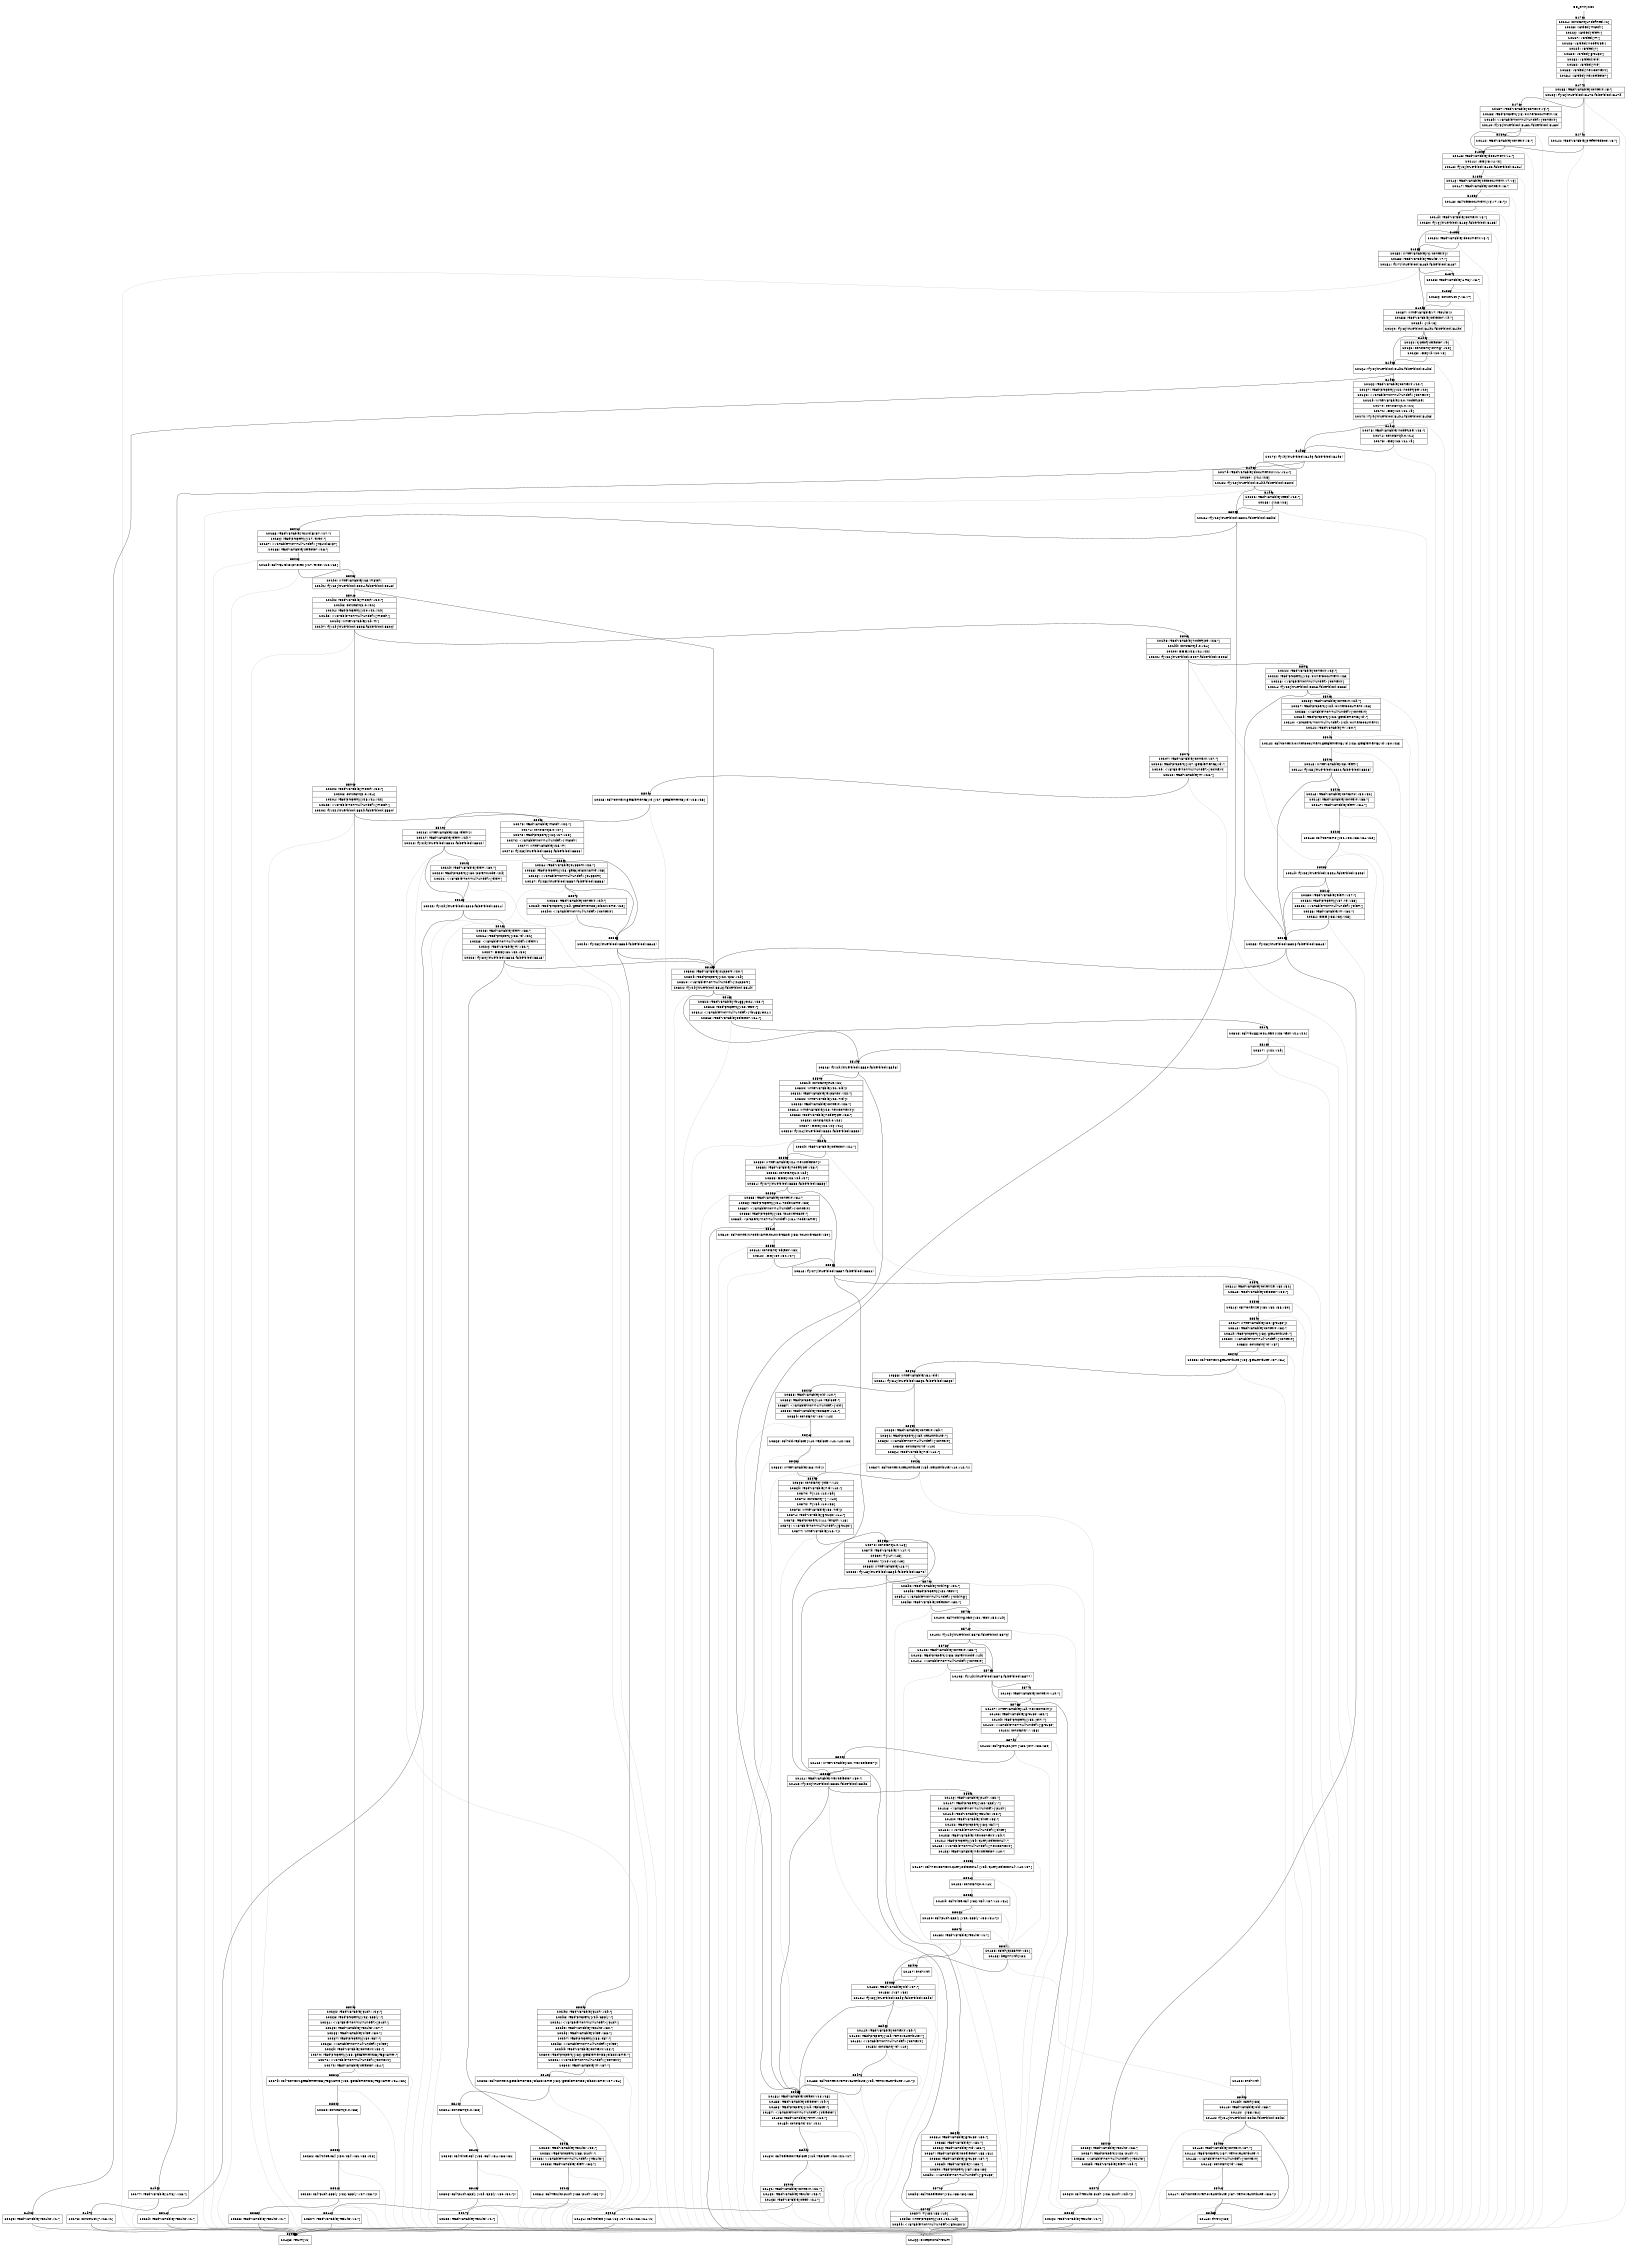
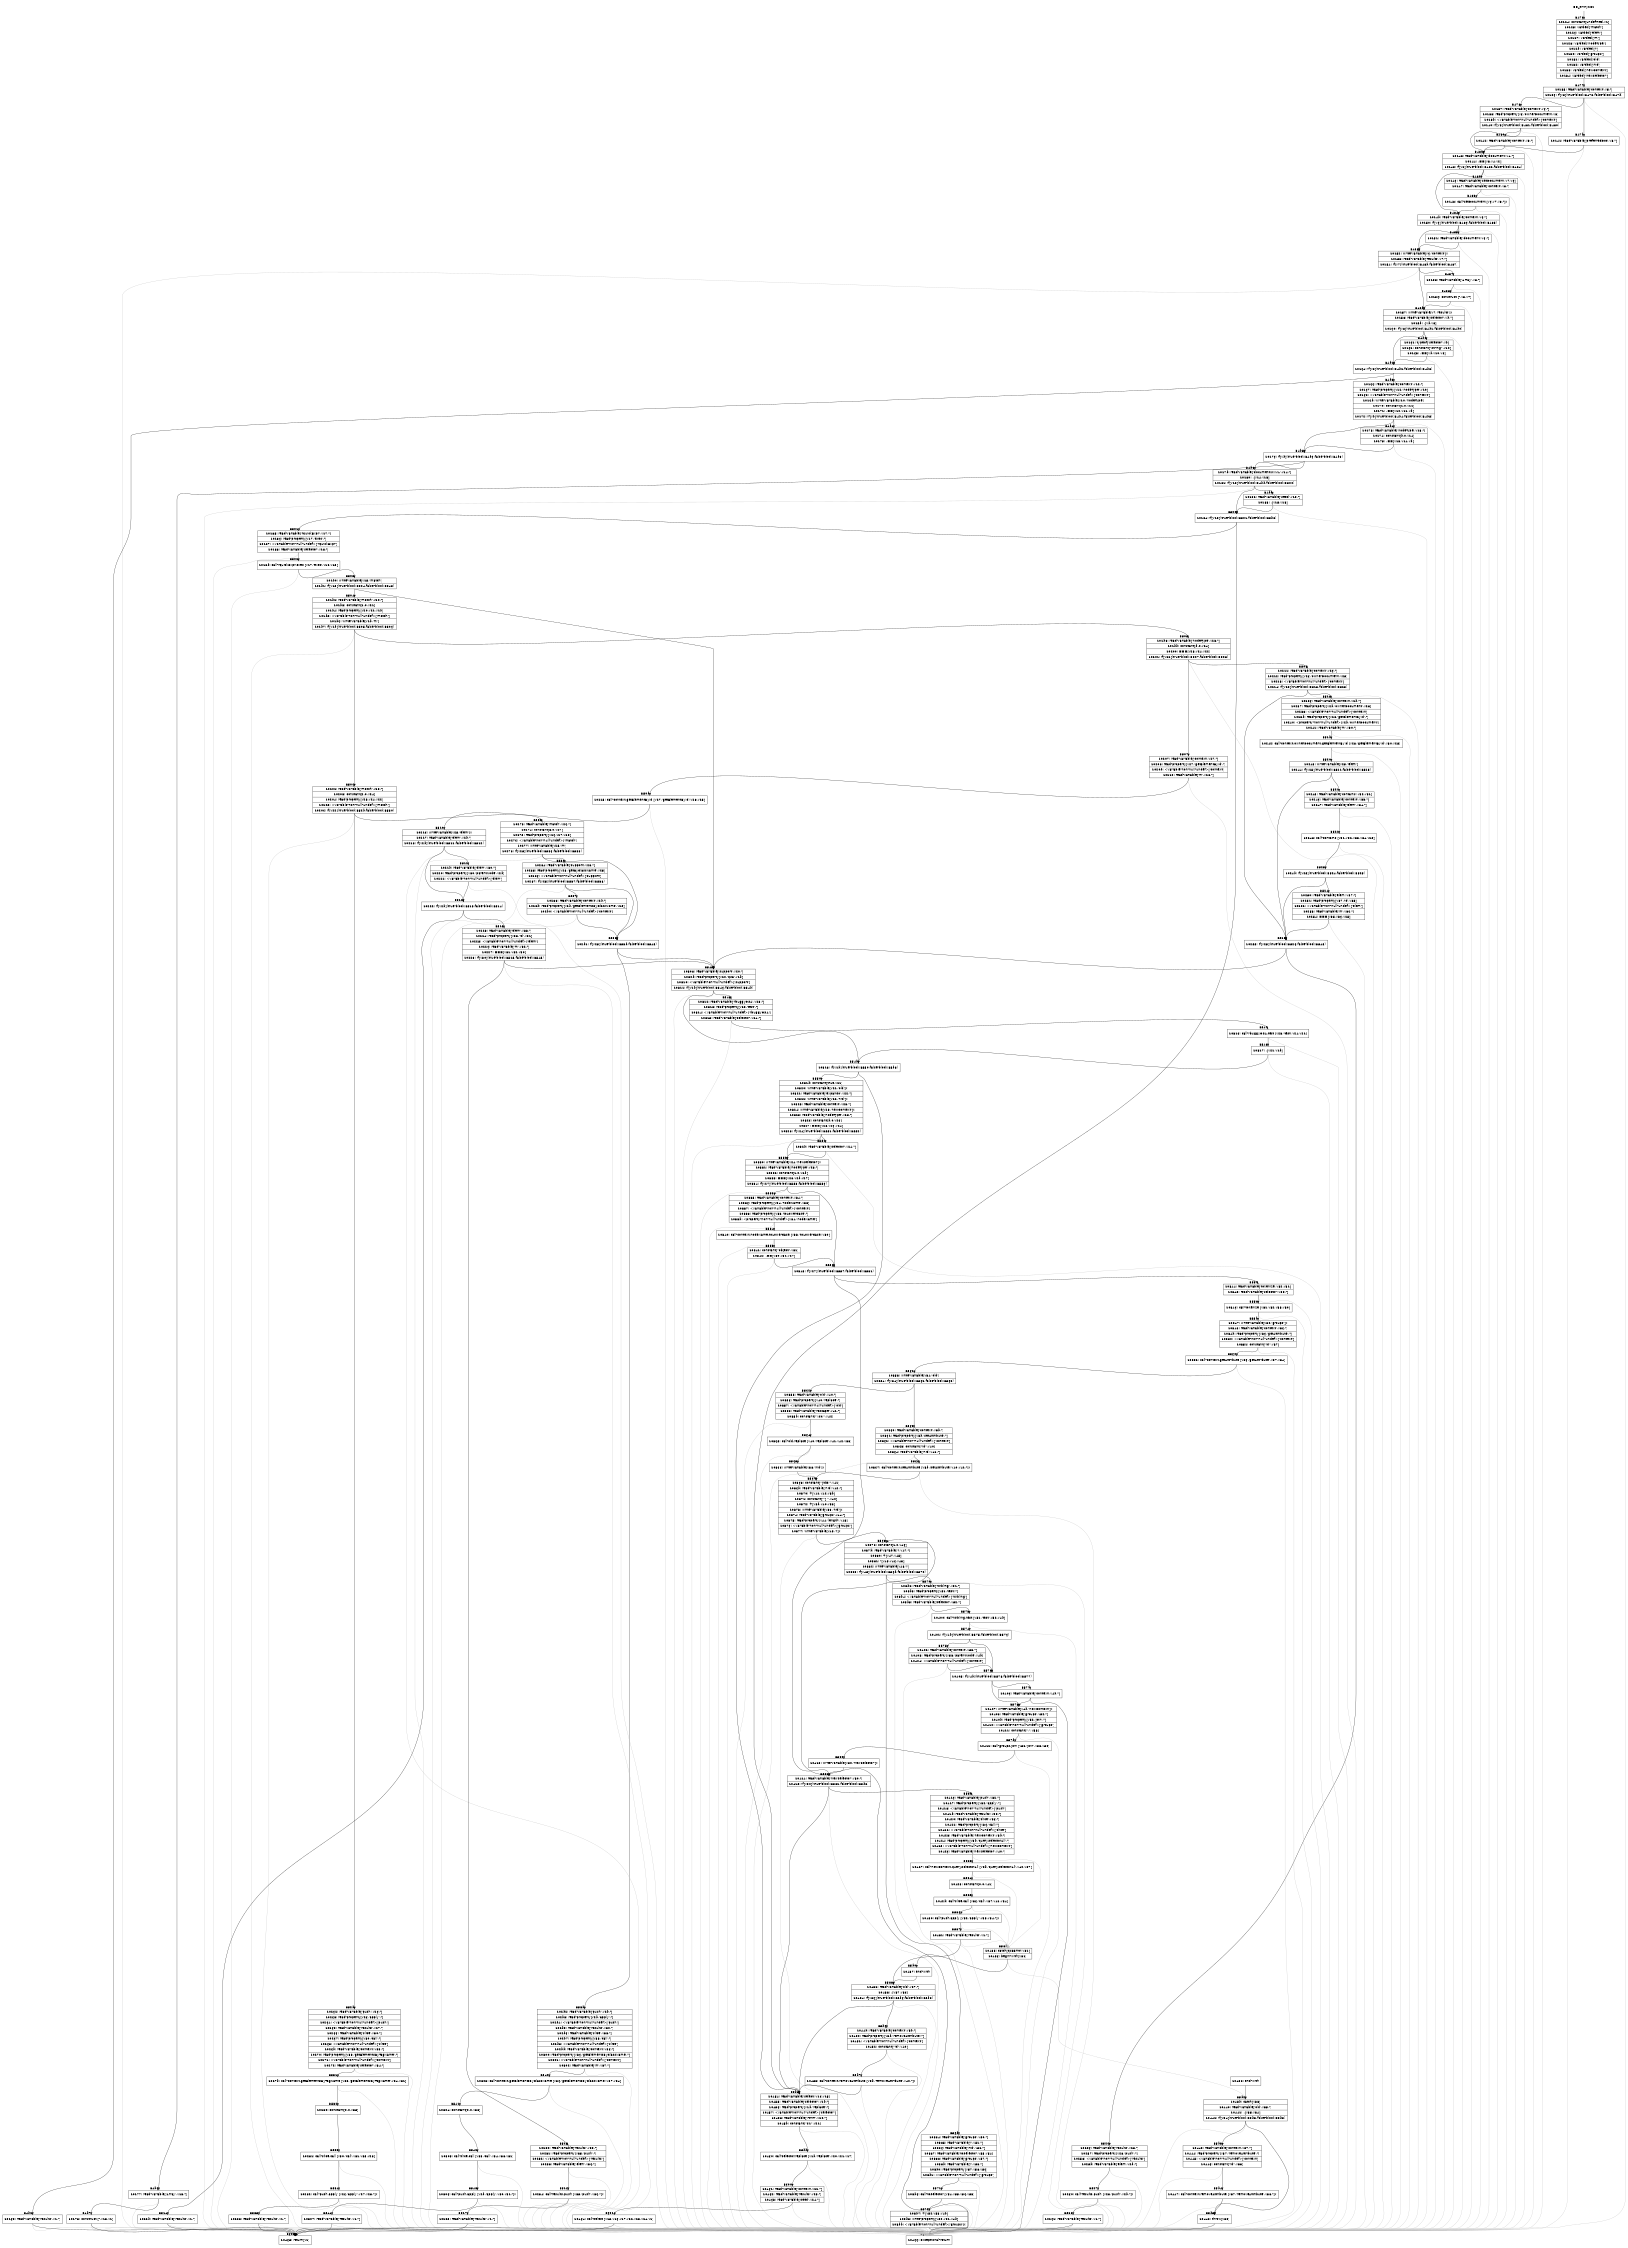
edge "10143: read-variable['document',v4,-]" -> "10149: read-variable['context',v6,-]": added
edge "10335: read-variable['context',v34,-]" -> "10466: exceptional-return": color black -> gray
